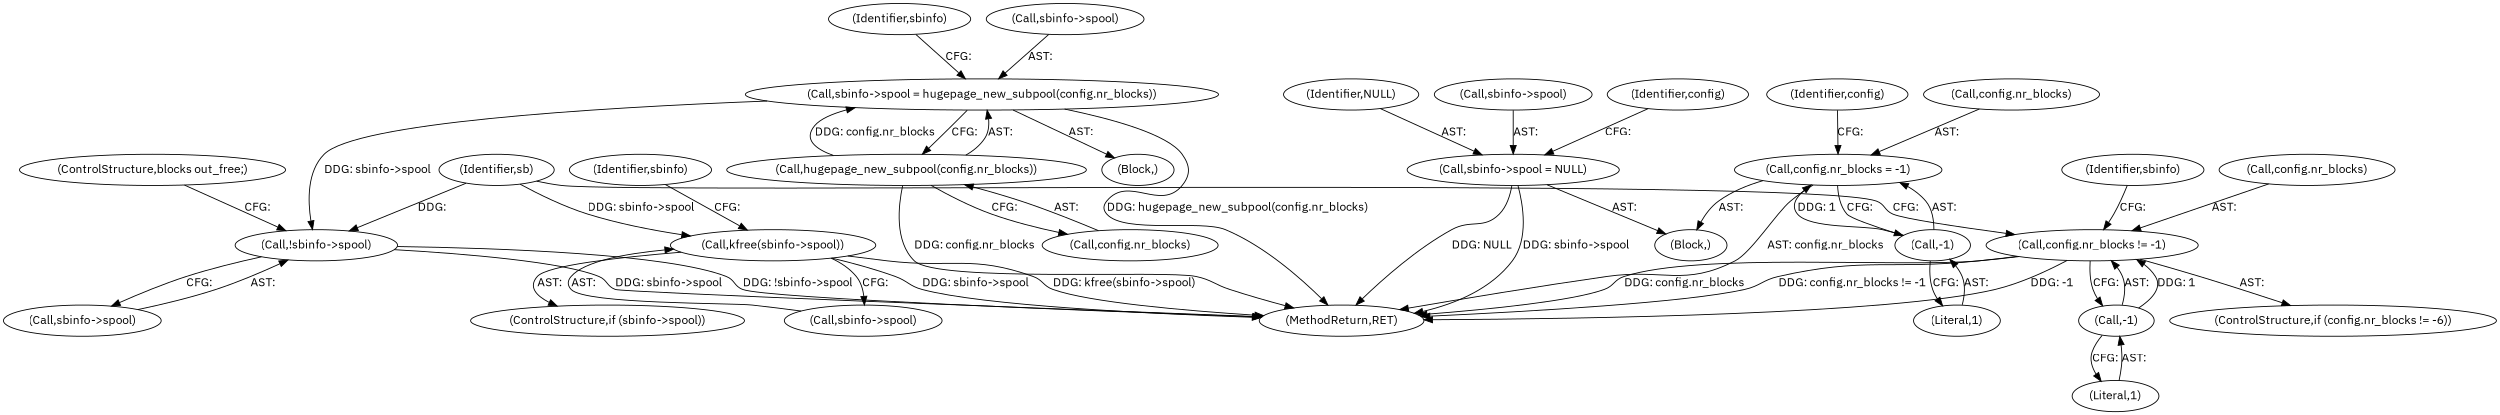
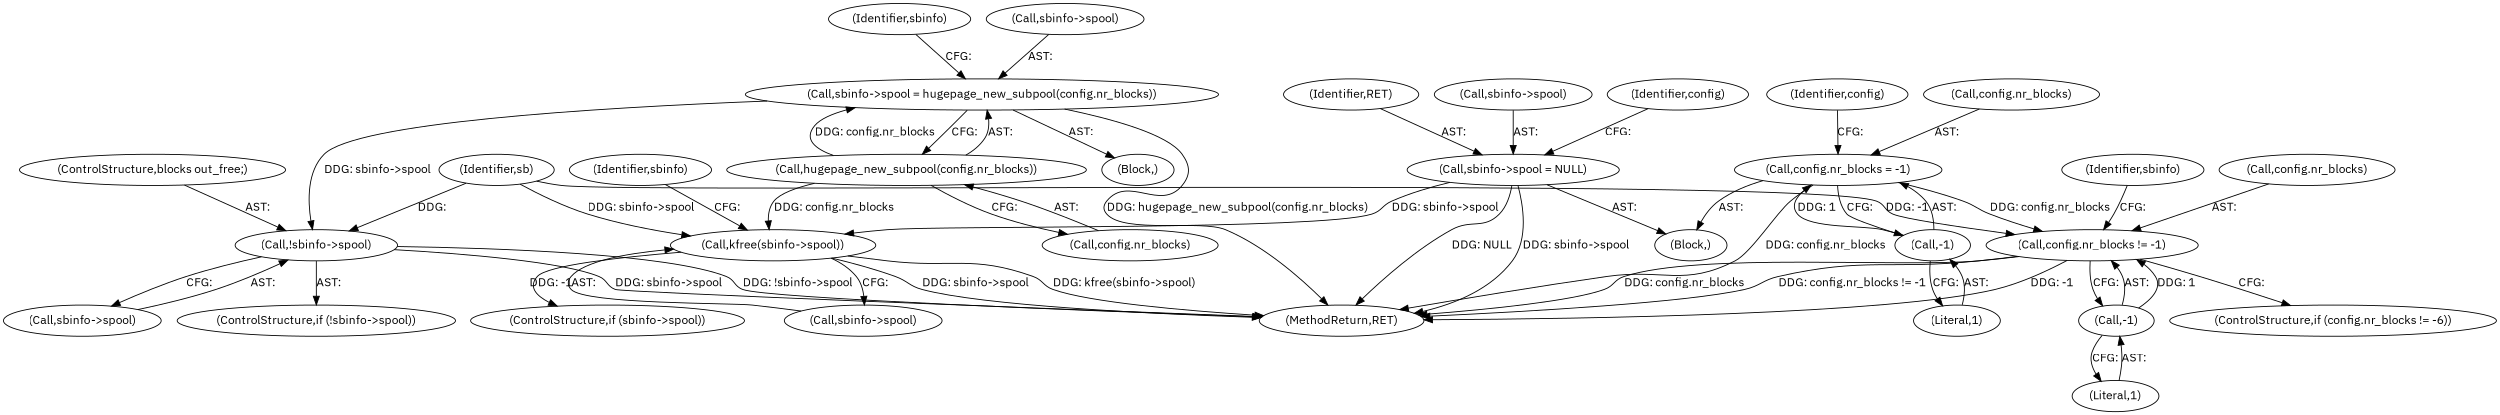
node "(Identifier,NULL)": label "(Identifier,NULL)" -> "(Identifier,RET)"
edge "(Call,config.nr_blocks = -1)" -> "(Call,config.nr_blocks != -1)": added, label "DDG: config.nr_blocks"
edge "(ControlStructure,blocks out_free;)" -> "(Call,!sbinfo->spool)": label "CFG: " -> "AST: "
edge "(Identifier,sb)" -> "(Call,config.nr_blocks != -1)": label "CFG: " -> "DDG: -1"
edge "(Call,sbinfo->spool = NULL)" -> "(Call,kfree(sbinfo->spool))": added, label "DDG: sbinfo->spool"
edge "(Call,config.nr_blocks = -1)" -> "(MethodReturn,RET)": label "AST: config.nr_blocks" -> "DDG: config.nr_blocks"
edge "(Call,hugepage_new_subpool(config.nr_blocks))" -> "(MethodReturn,RET)": now "(Call,hugepage_new_subpool(config.nr_blocks))" -> "(Call,kfree(sbinfo->spool))"
edge "(Call,kfree(sbinfo->spool))" -> "(ControlStructure,if (sbinfo->spool))": label "AST: " -> "DDG: -1"
edge "(Call,config.nr_blocks != -1)" -> "(ControlStructure,if (config.nr_blocks != -6))": label "AST: " -> "CFG: "
node "(ControlStructure,if (!sbinfo->spool))": added
